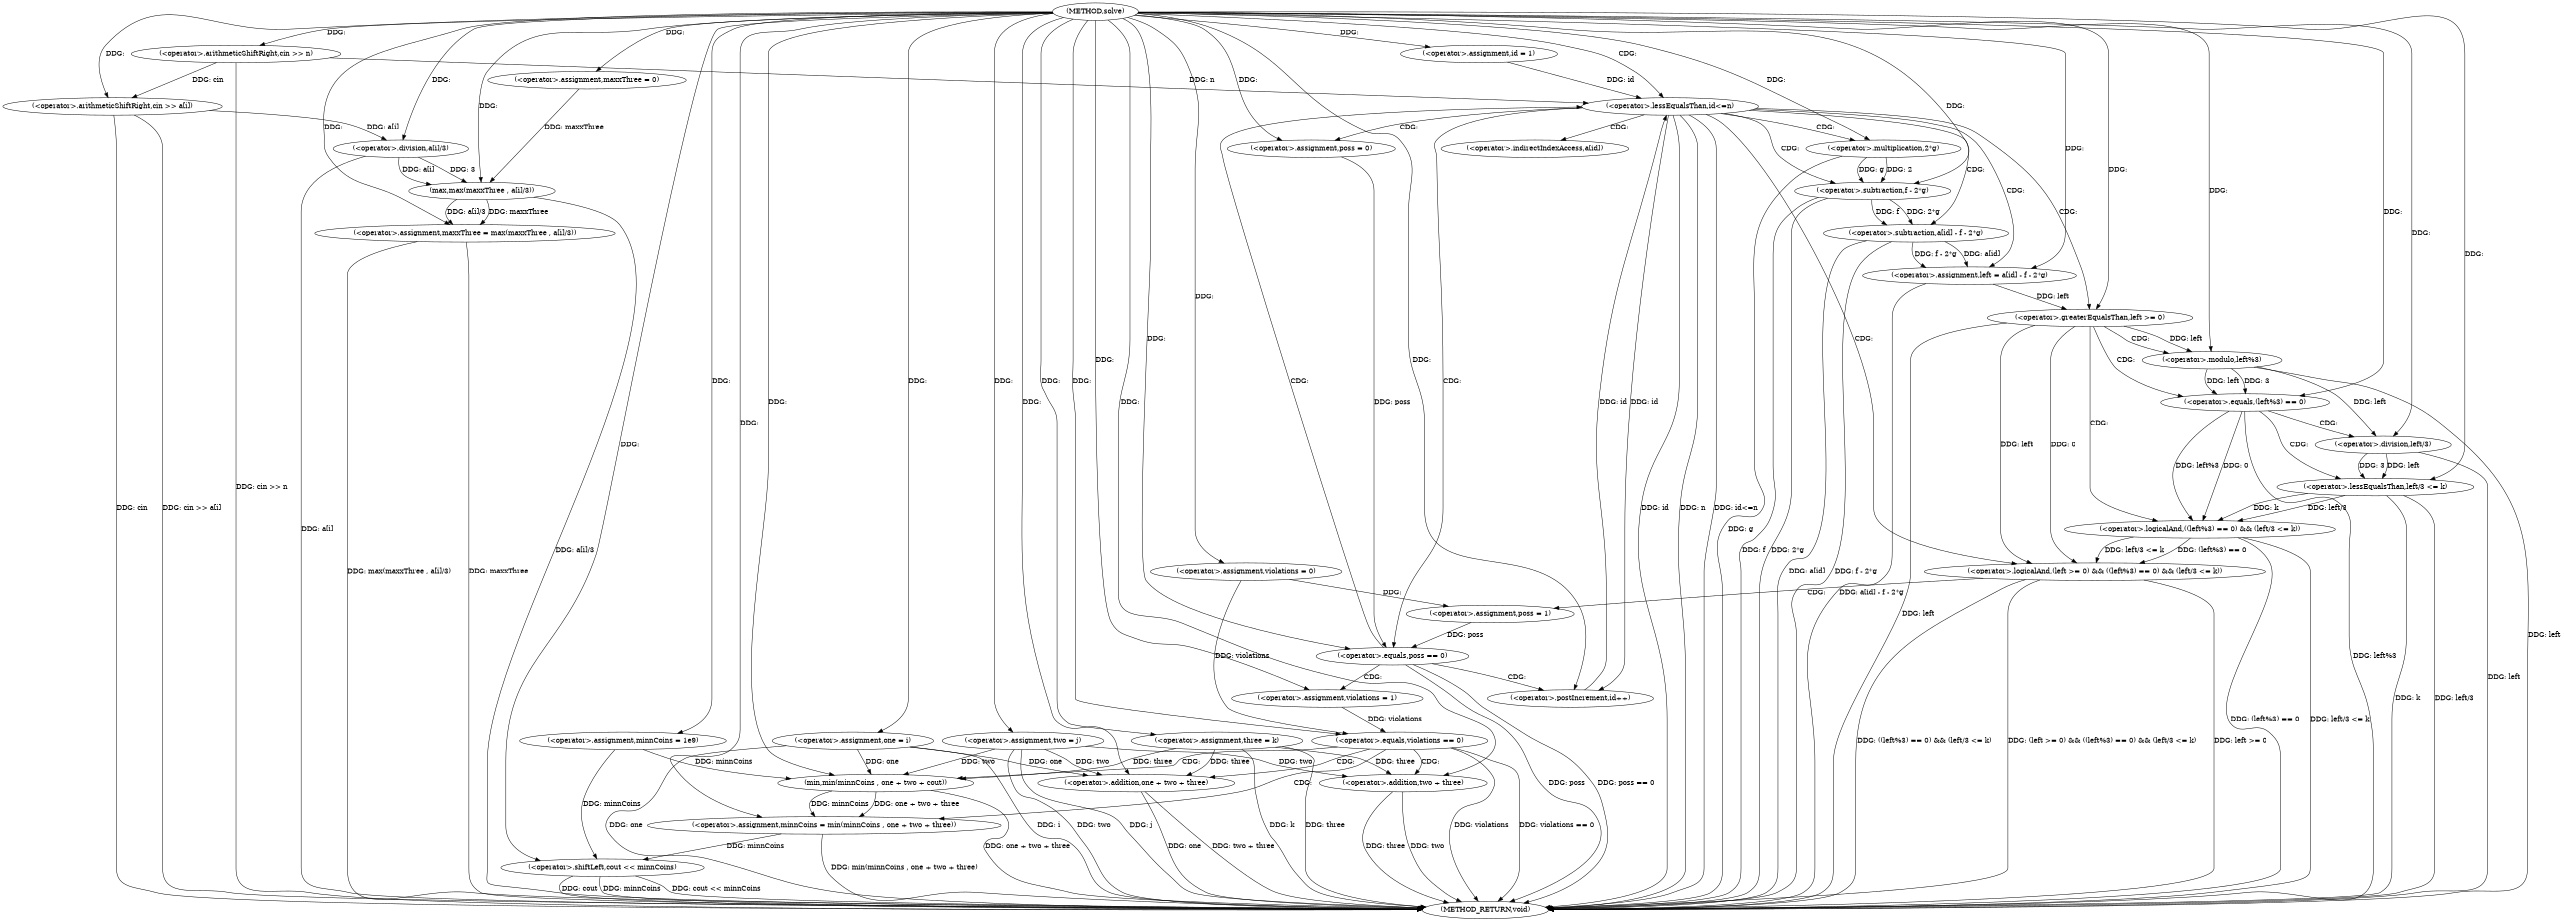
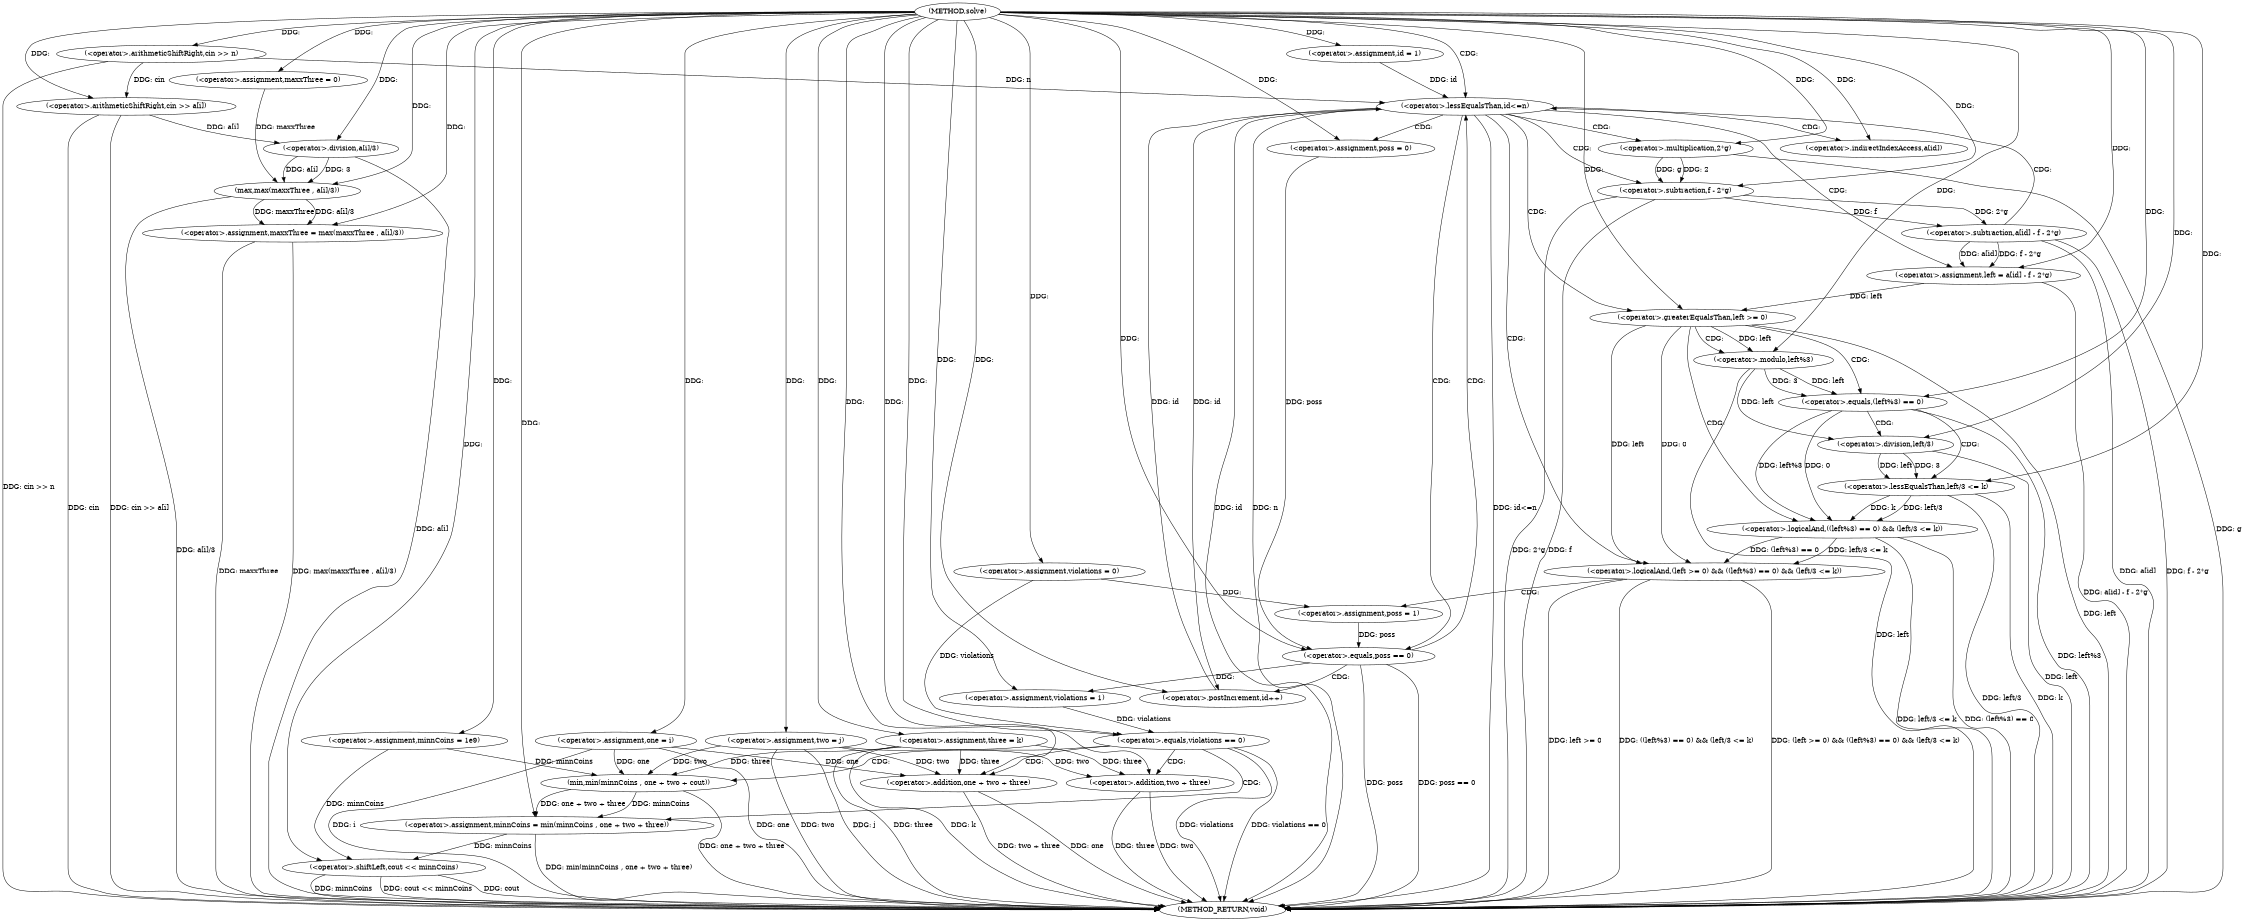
edge "(<operator>.lessEqualsThan,id<=n)" -> "(<operator>.subtraction,a[id] - f - 2*g)": reversed
edge "(METHOD,solve)" -> "(min,min(minnCoins , one + two + cout))": now "(METHOD,solve)" -> "(<operator>.indirectIndexAccess,a[id])"
edge "(<operator>.equals,poss == 0)" -> "(<operator>.assignment,violations = 1)": label "CDG: " -> "DDG: "
